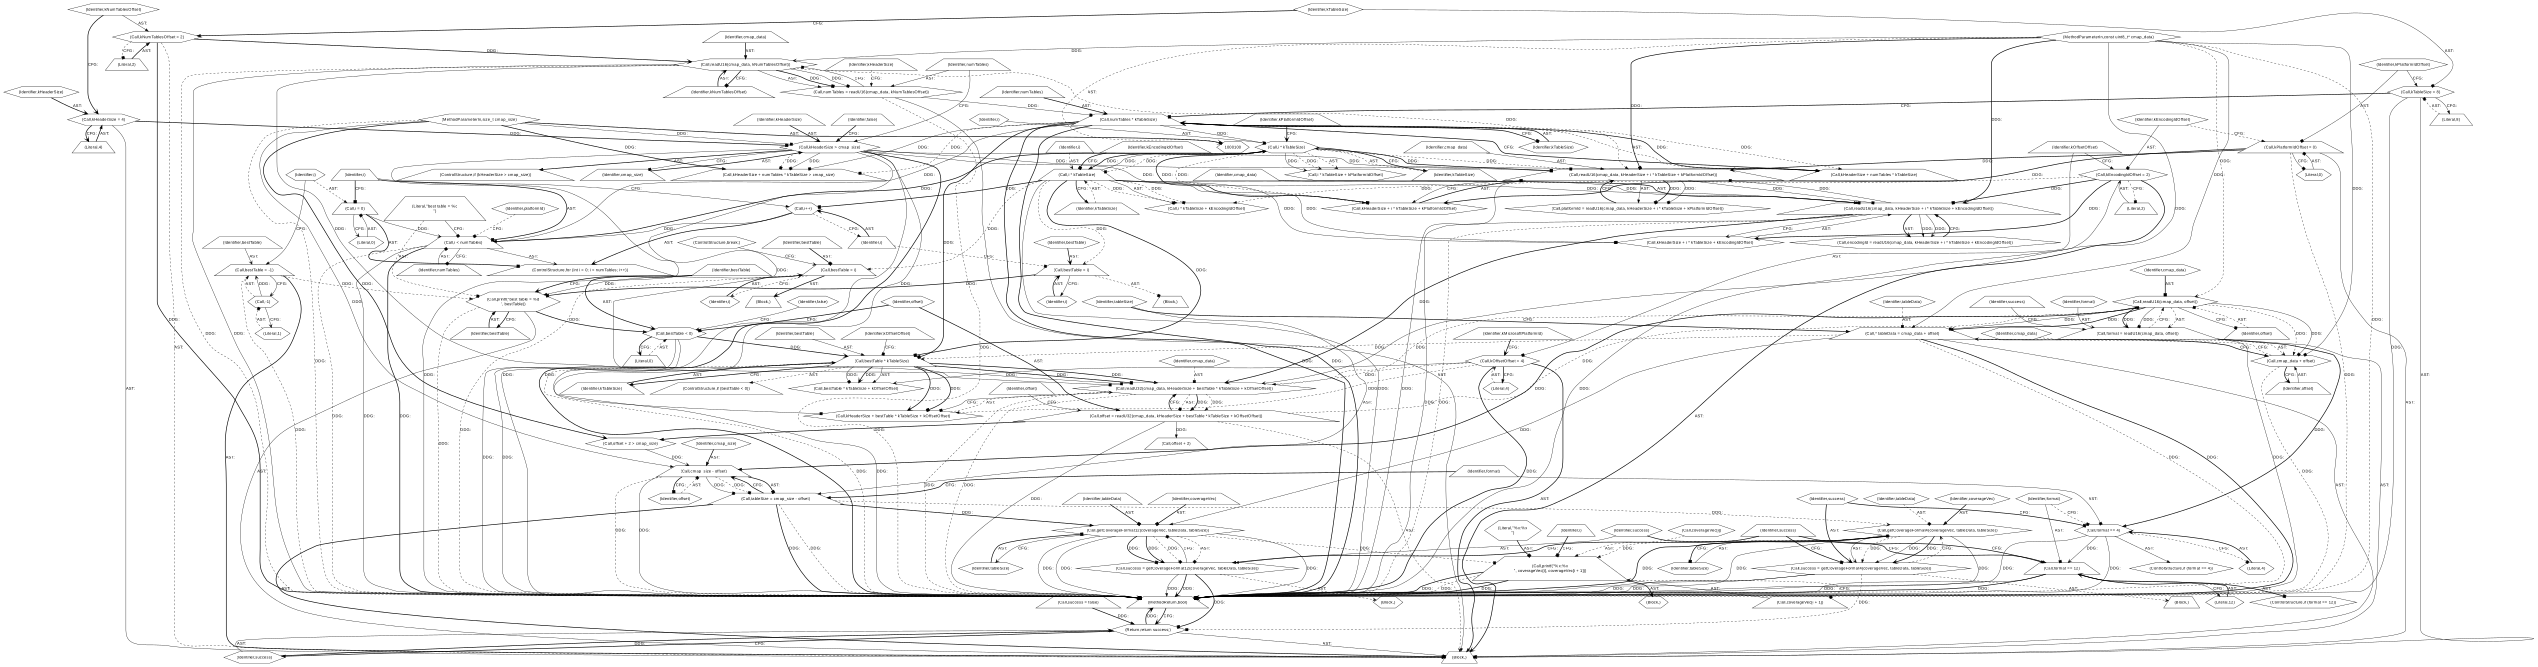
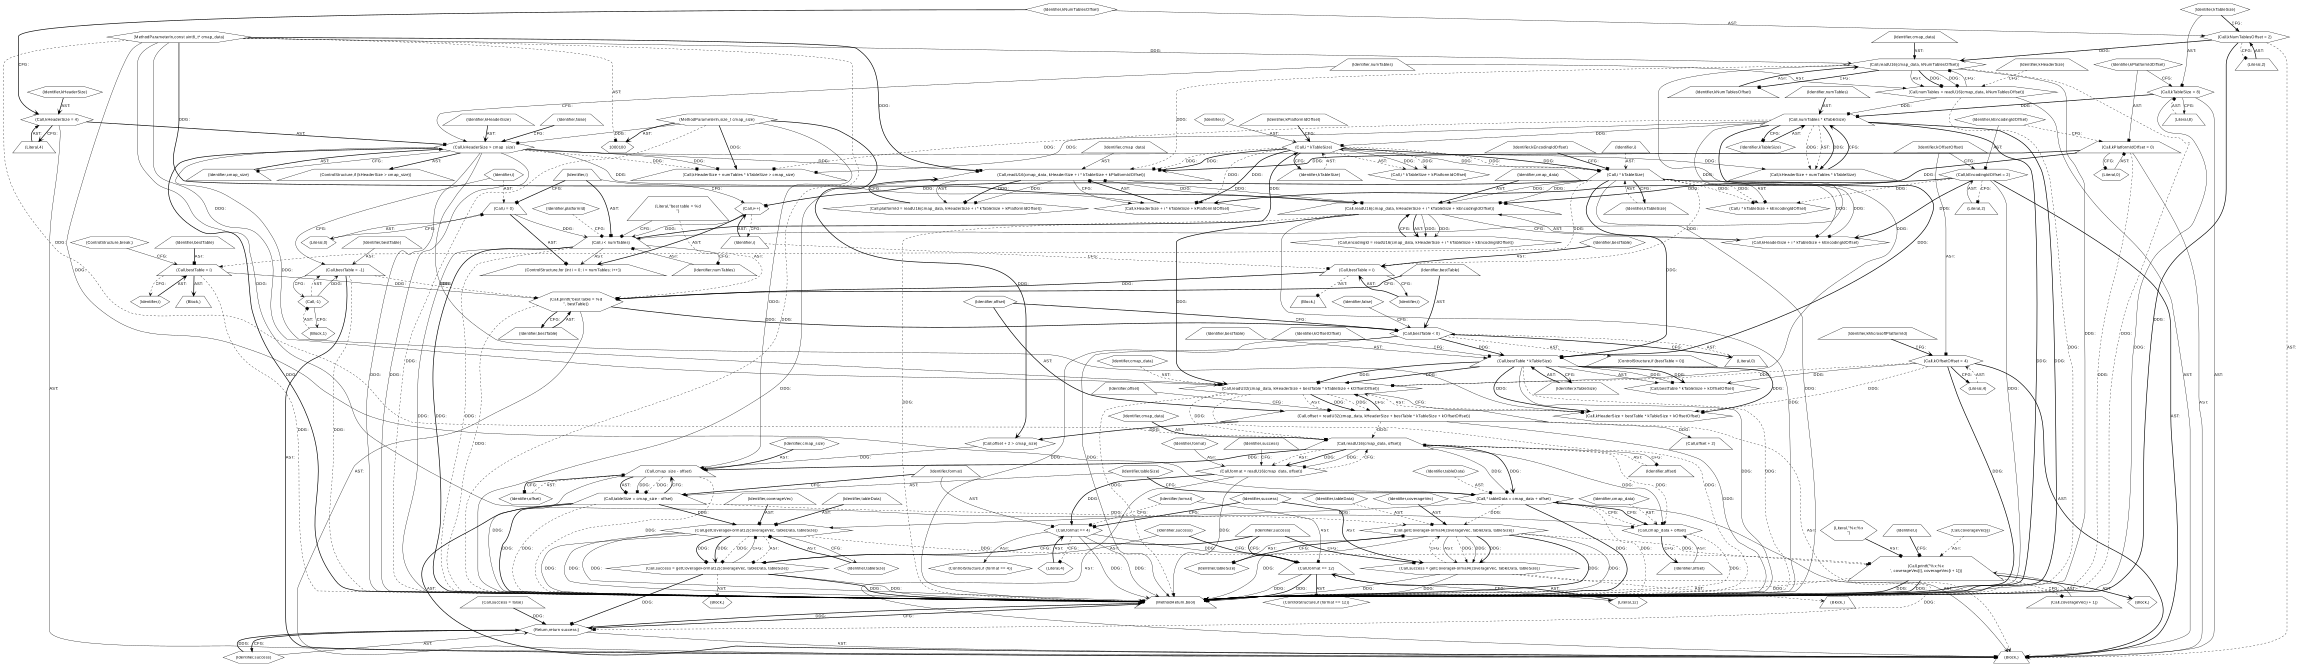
edge "(Call,kTableSize = 8)" -> "(Call,numTables * kTableSize)": label "CFG: " -> "DDG: "
edge "(Call,kHeaderSize = 4)" -> "(Call,kHeaderSize > cmap_size)": label "DDG: " -> "AST: "
node "(Call,readU16(cmap_data, offset))": shape hexagon -> trapezium
node "(Literal,1)": label "(Literal,1)" -> "(Block,1)"
node "(Call,* tableData = cmap_data + offset)": shape trapezium -> hexagon
node "(Call,format = readU16(cmap_data, offset))": shape trapezium -> hexagon
edge "(Call,* tableData = cmap_data + offset)" -> "(Call,bestTable * kTableSize)": now "(Call,* tableData = cmap_data + offset)" -> "(Call,getCoverageFormat4(coverageVec, tableData, tableSize))"
edge "(Call,bestTable * kTableSize)" -> "(ControlStructure,if (bestTable < 0))": now "(Call,bestTable < 0)" -> "(ControlStructure,if (bestTable < 0))"
